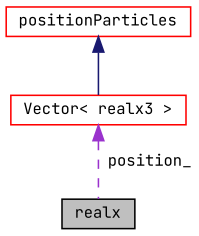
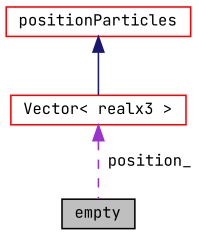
node "realx": label "realx" -> "empty"
